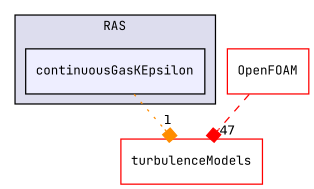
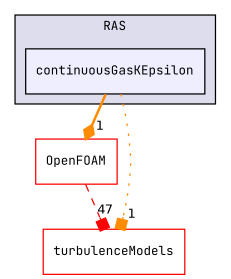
edge "continuousGasKEpsilon" -> "OpenFOAM": added
